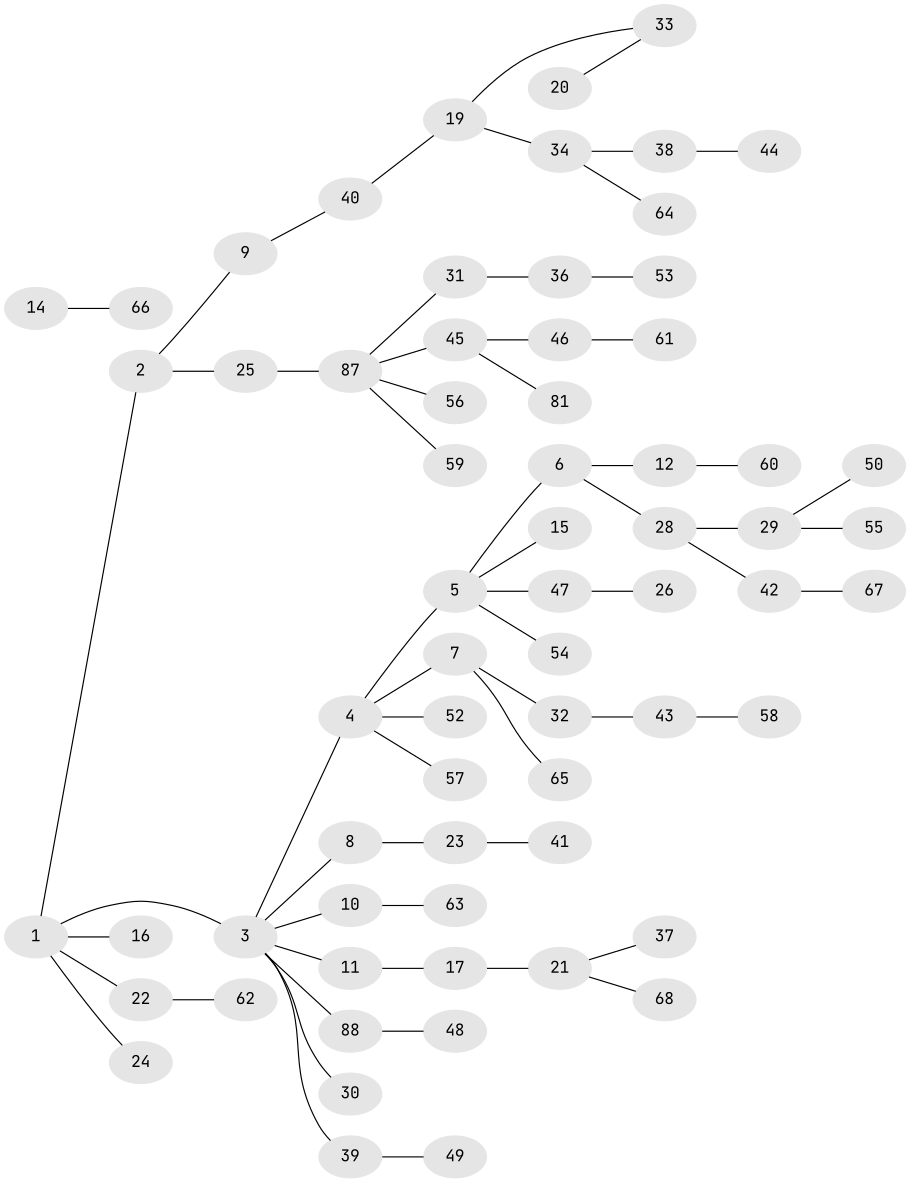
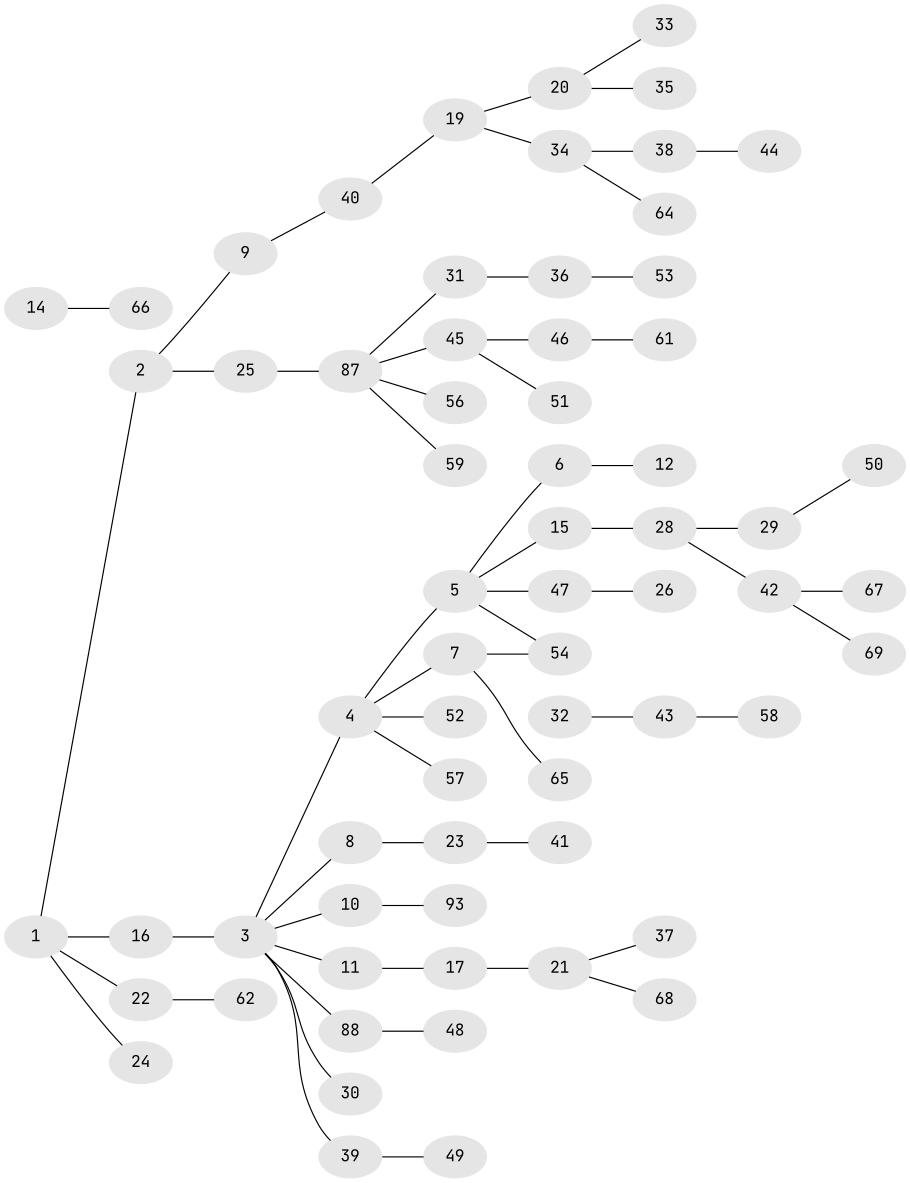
edge "33" -- "19": now "20" -- "19"
node "35": added
node "81": label "81" -> "51"
node "60": removed
edge "6" -- "28": now "15" -- "28"
node "55": removed
node "69": added
edge "7" -- "32": now "7" -- "54"
edge "1" -- "3": now "16" -- "3"
node "63": label "63" -> "93"
